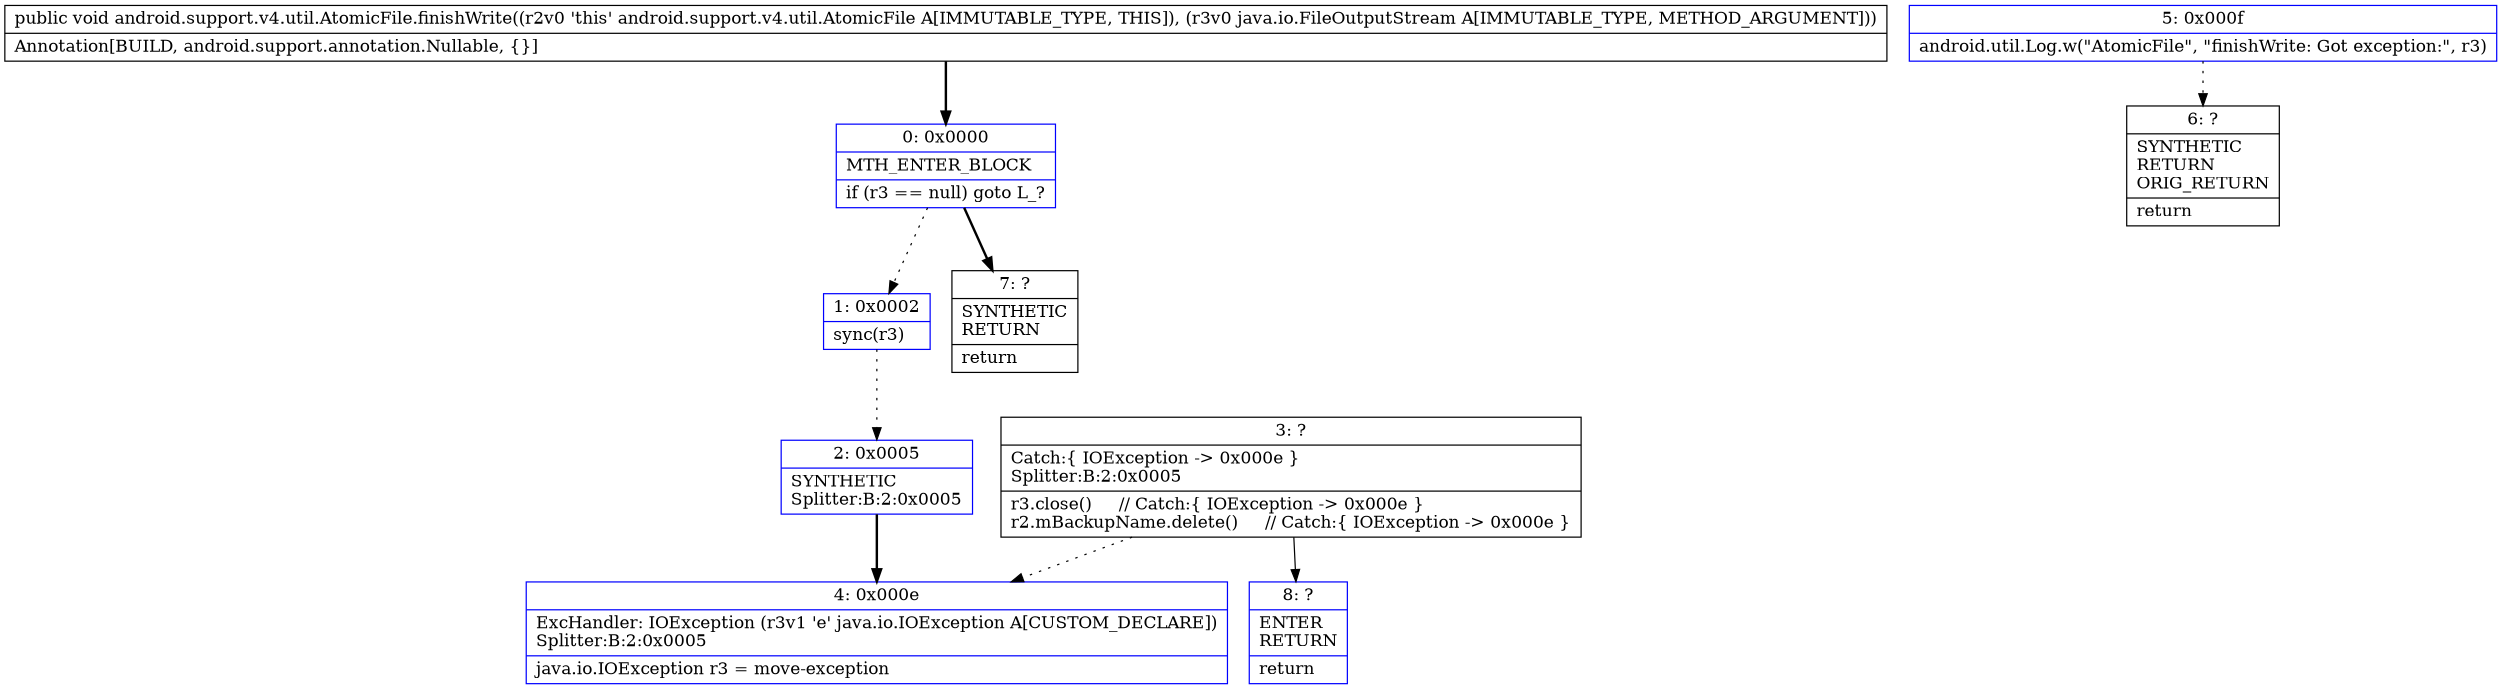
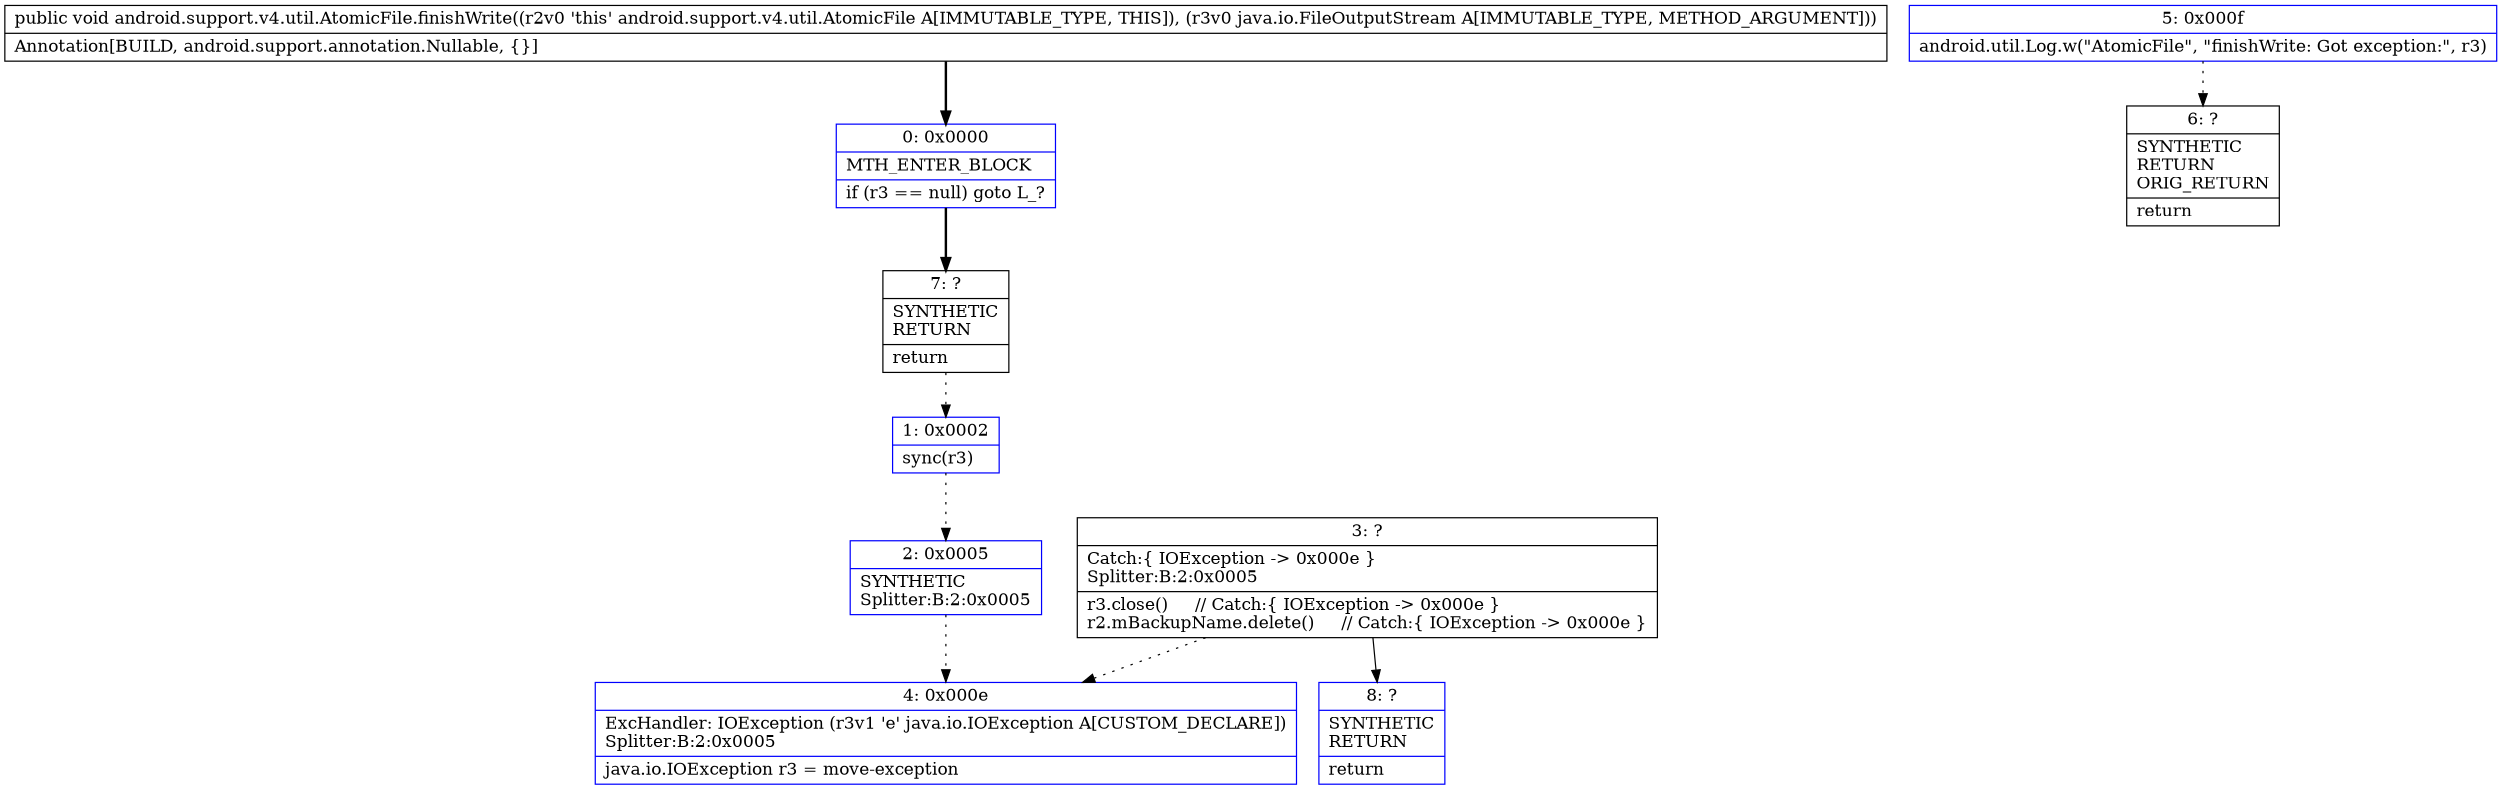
edge "0: 0x0000" -> "1: 0x0002": now "7: ?" -> "1: 0x0002"
edge "2: 0x0005" -> "4: 0x000e": style bold -> dotted
node "8: ?": text "ENTER" -> "SYNTHETIC"
